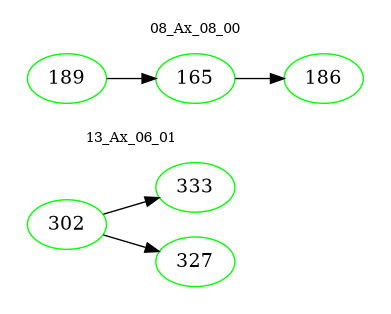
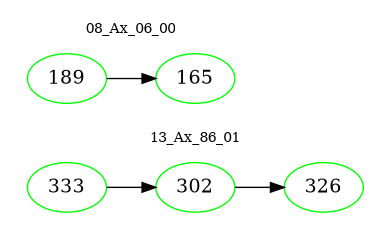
cluster "08_Ax_08_00": label "08_Ax_08_00" -> "08_Ax_06_00"
node "186": removed
cluster "13_Ax_06_01": label "13_Ax_06_01" -> "13_Ax_86_01"
edge "302" -> "333": reversed
node "327": label "327" -> "326"
